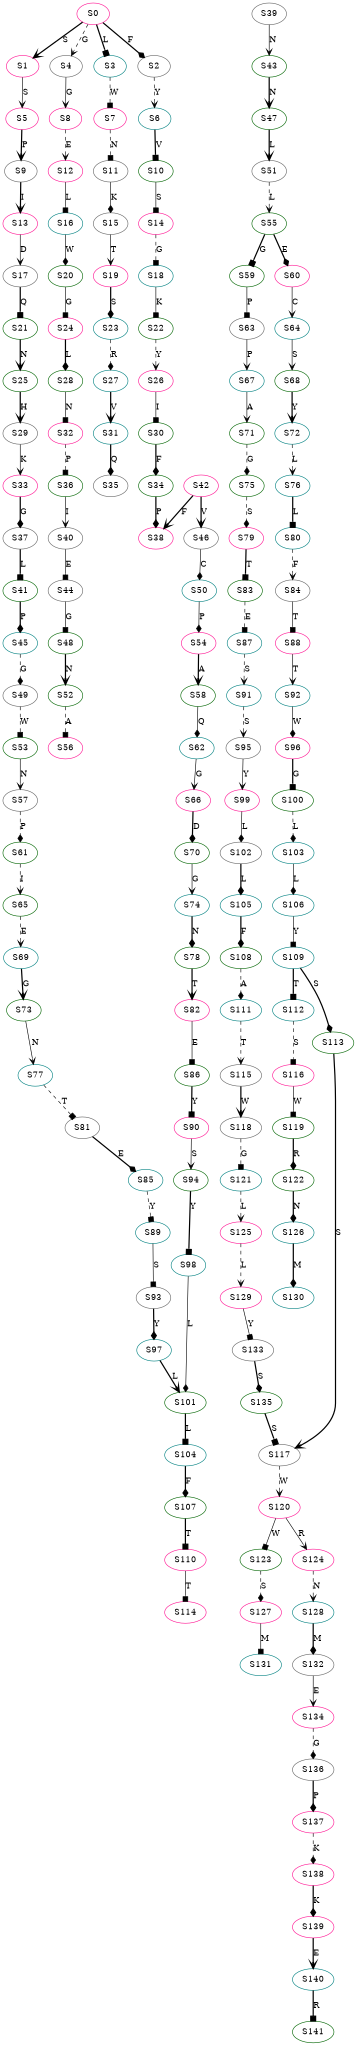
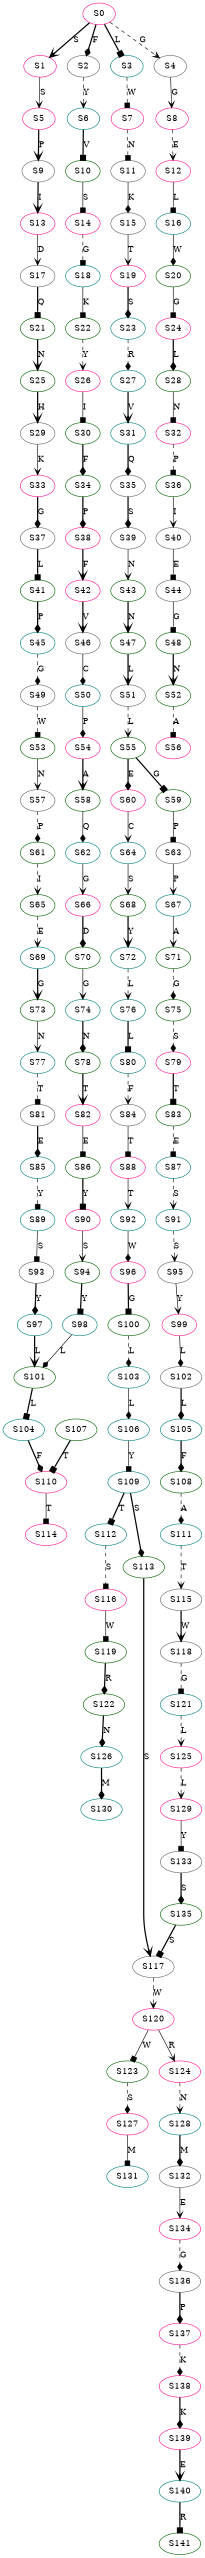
edge "S35" -> "S39": added, label "S"
edge "S42" -> "S38": reversed
edge "S104" -> "S107": now "S104" -> "S110"
